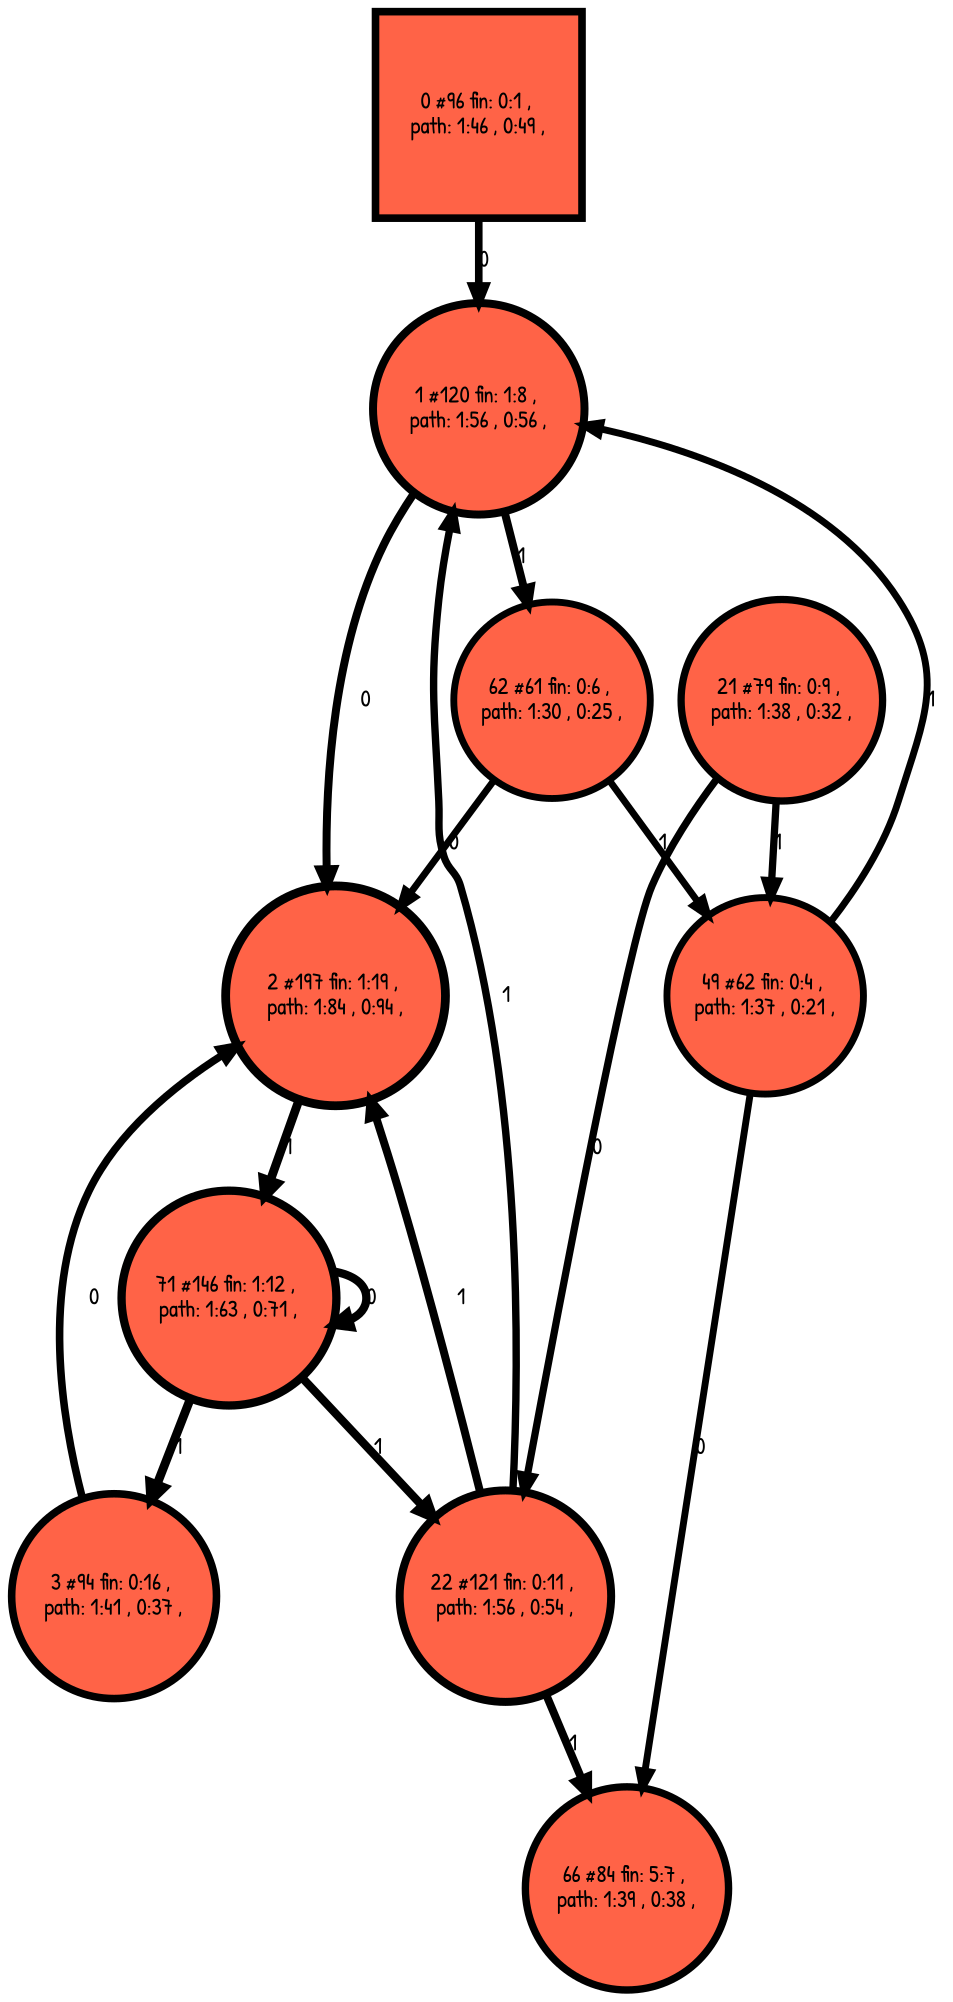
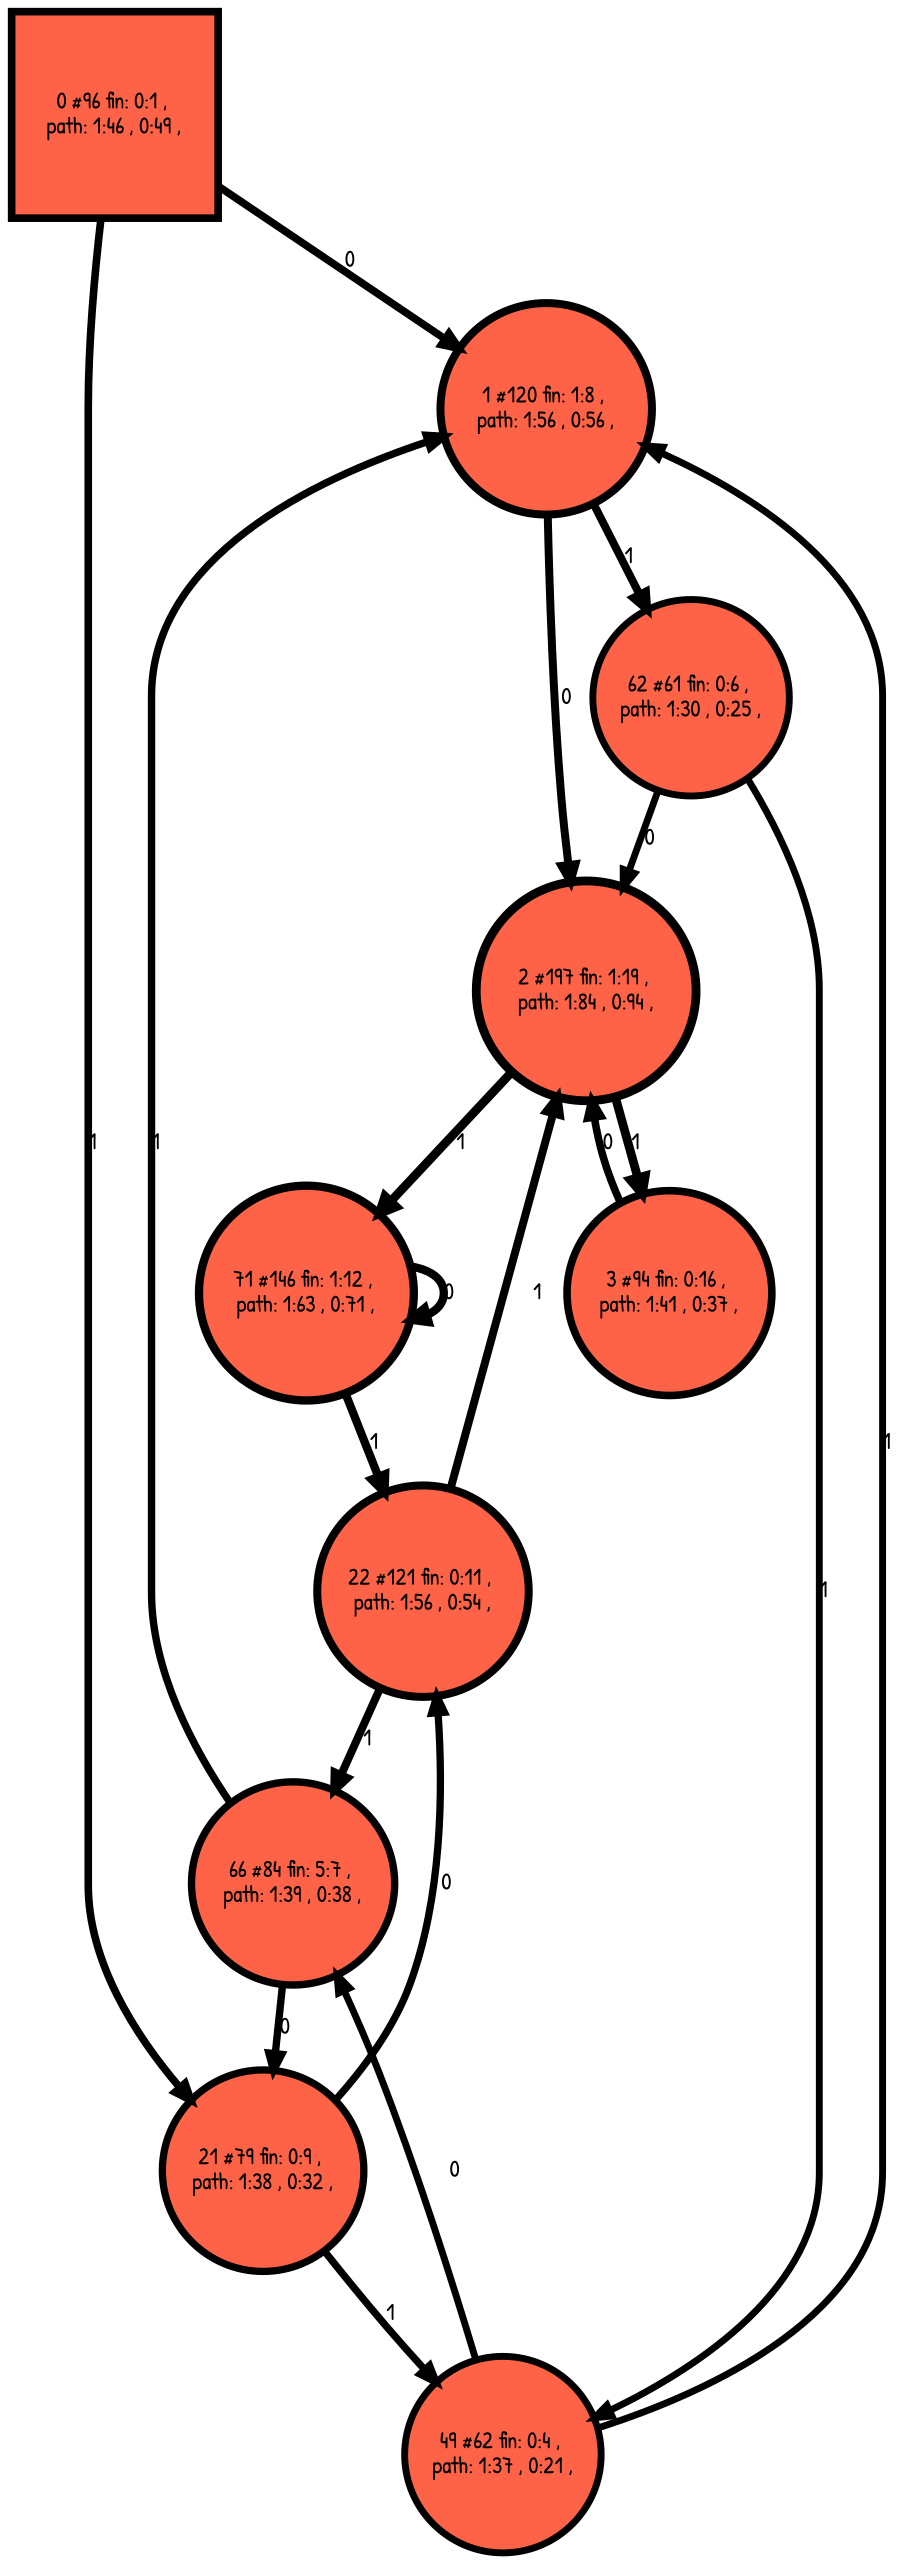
edge "22 #121 fin: 0:11 , path: 1:56 , 0:54 ," -> "1 #120 fin: 1:8 , path: 1:56 , 0:56 ,": now "66 #84 fin: 5:7 , path: 1:39 , 0:38 ," -> "1 #120 fin: 1:8 , path: 1:56 , 0:56 ,"
edge "0 #96 fin: 0:1 , path: 1:46 , 0:49 ," -> "21 #79 fin: 0:9 , path: 1:38 , 0:32 ,": added, label "1"
edge "71 #146 fin: 1:12 , path: 1:63 , 0:71 ," -> "3 #94 fin: 0:16 , path: 1:41 , 0:37 ,": now "2 #197 fin: 1:19 , path: 1:84 , 0:94 ," -> "3 #94 fin: 0:16 , path: 1:41 , 0:37 ,"
edge "66 #84 fin: 5:7 , path: 1:39 , 0:38 ," -> "21 #79 fin: 0:9 , path: 1:38 , 0:32 ,": added, label "0"
